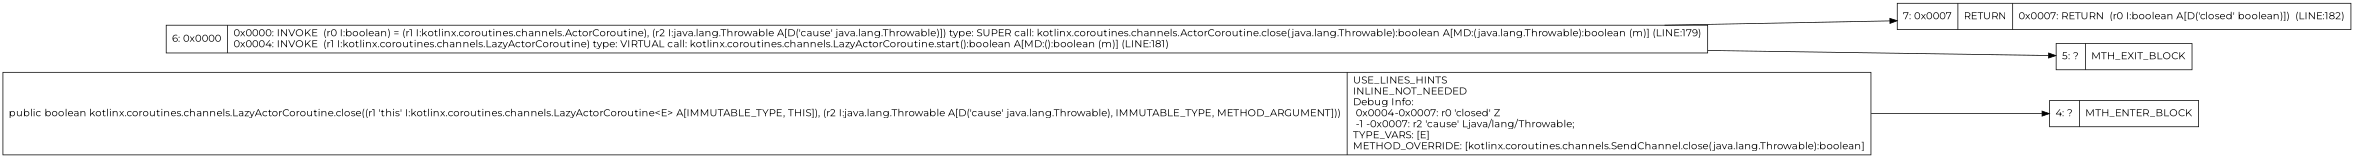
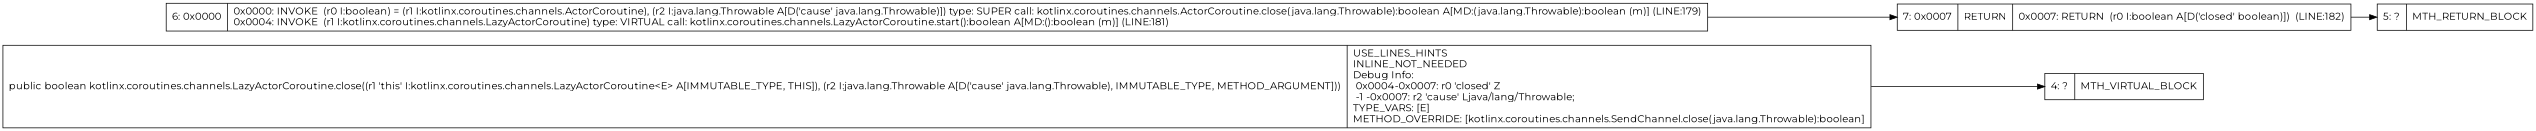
edge "6: 0x0000" -> "5: ?": now "7: 0x0007" -> "5: ?"
node "5: ?": text "MTH_EXIT_BLOCK" -> "MTH_RETURN_BLOCK"
node "4: ?": text "MTH_ENTER_BLOCK" -> "MTH_VIRTUAL_BLOCK"
